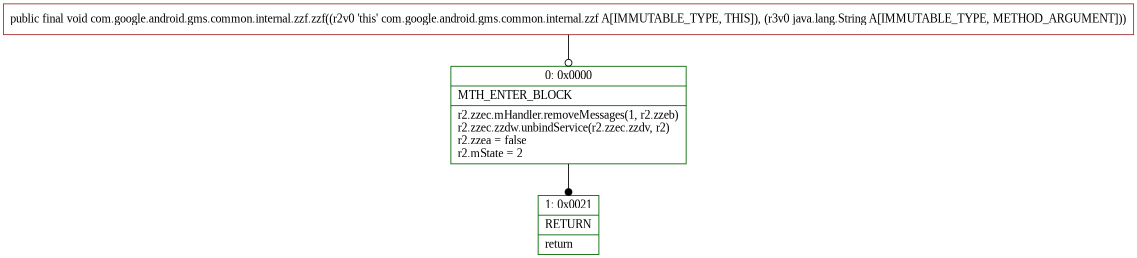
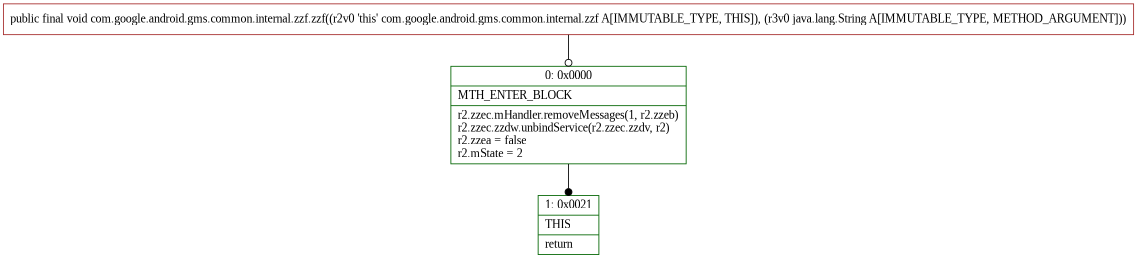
node "1: 0x0021": text "RETURN" -> "THIS"
